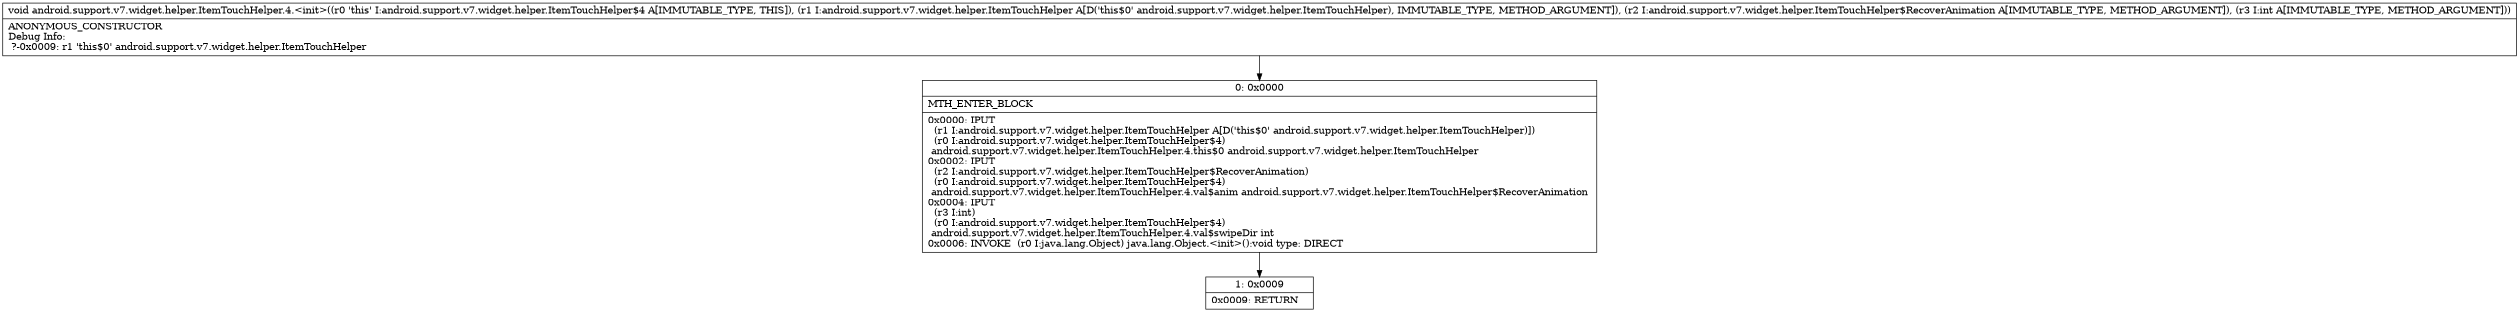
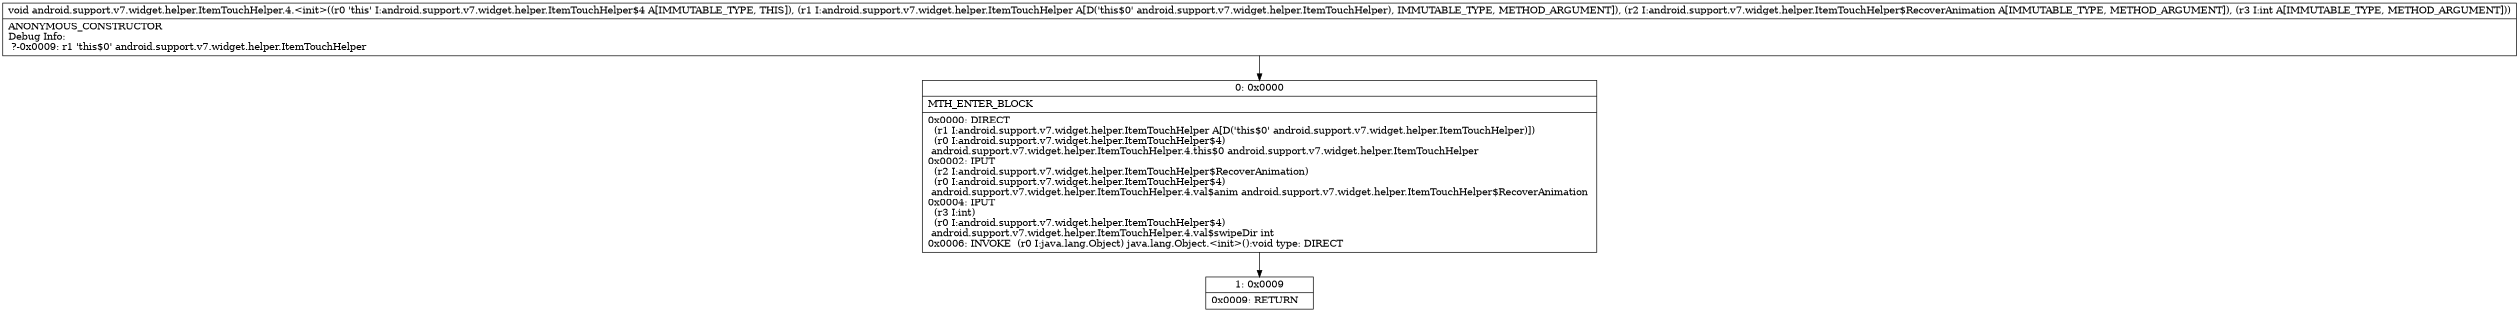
node "0: 0x0000": text "0x0000: IPUT" -> "0x0000: DIRECT"
